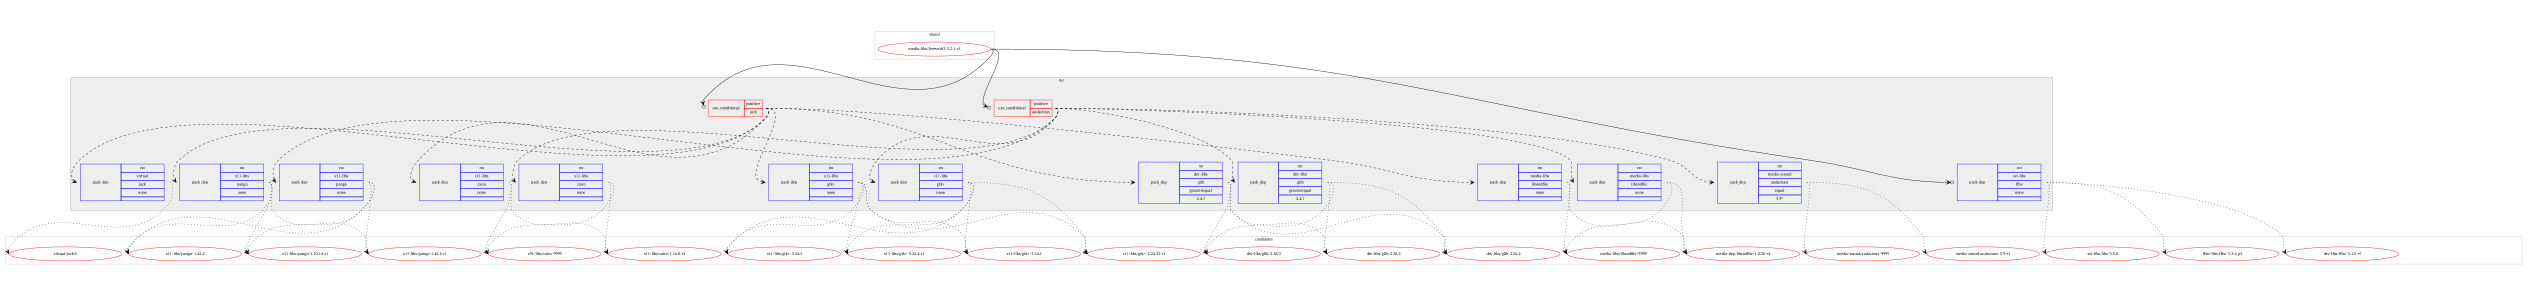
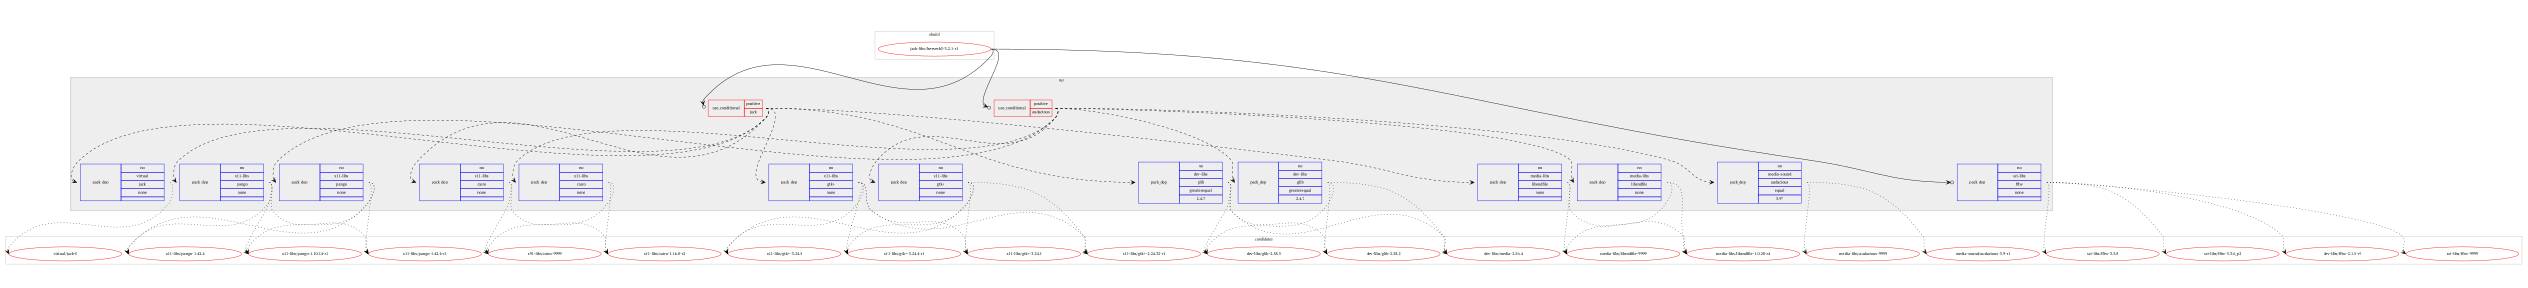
node "media-libs/freeverb3-3.2.1-r1": label "media-libs/freeverb3-3.2.1-r1" -> "jack-libs/freeverb3-3.2.1-r1"
node "dev-libs/glib-2.56.4": label "dev-libs/glib-2.56.4" -> "dev-libs/media-2.56.4"
node "media-dep/libsndfile-1.0.28-r4": label "media-dep/libsndfile-1.0.28-r4" -> "media-libs/libsndfile-1.0.28-r4"
node "media-sound/audacious-9999": label "media-sound/audacious-9999" -> "media-libs/audacious-9999"
node "sci-libs/libs-3.3.8": label "sci-libs/libs-3.3.8" -> "sci-libs/fftw-3.3.8"
node "fftw-libs/fftw-3.3.6_p2": label "fftw-libs/fftw-3.3.6_p2" -> "sci-libs/fftw-3.3.6_p2"
node "sci-libs/fftw-9999": added
